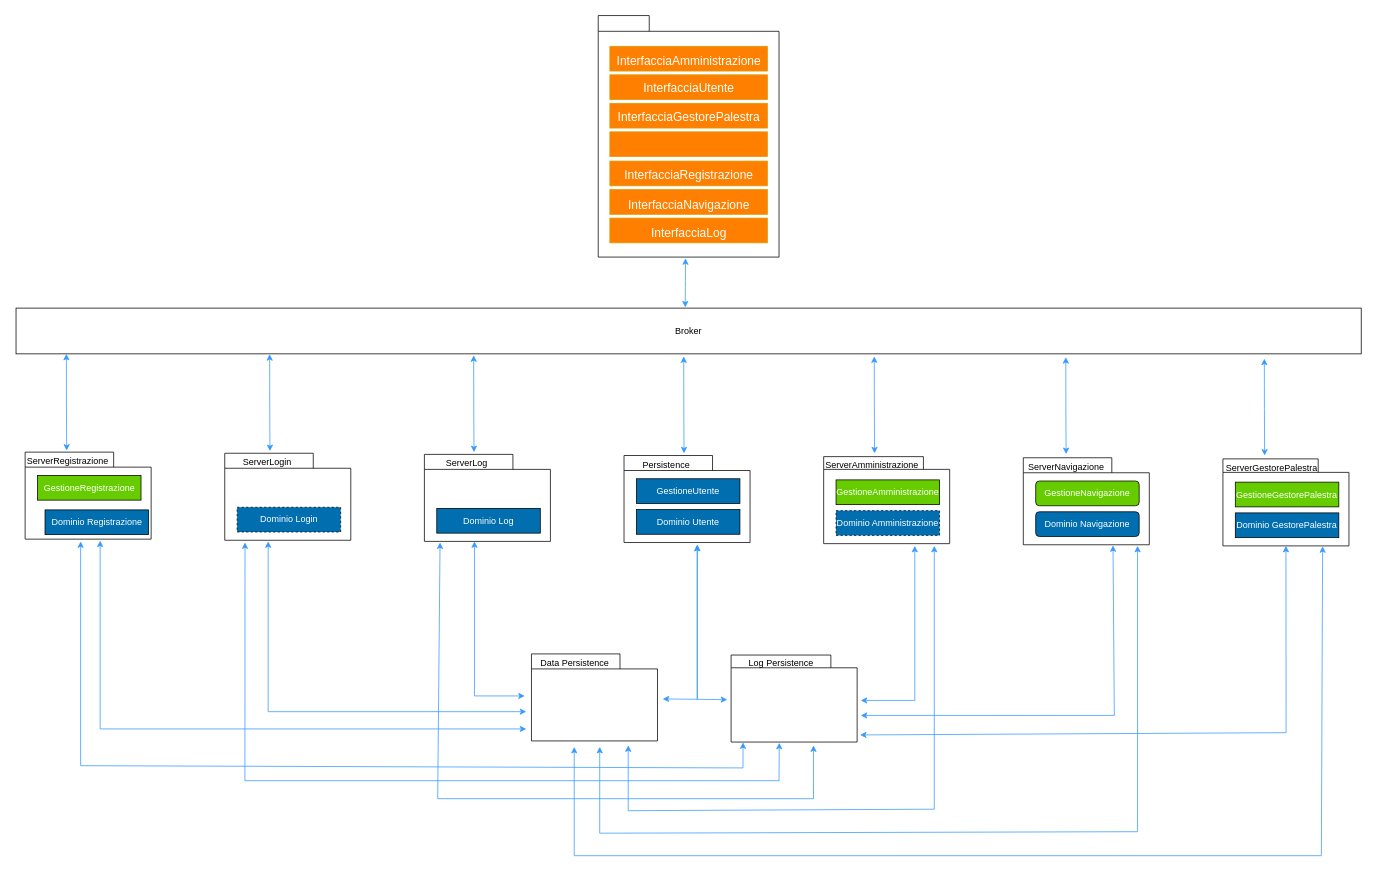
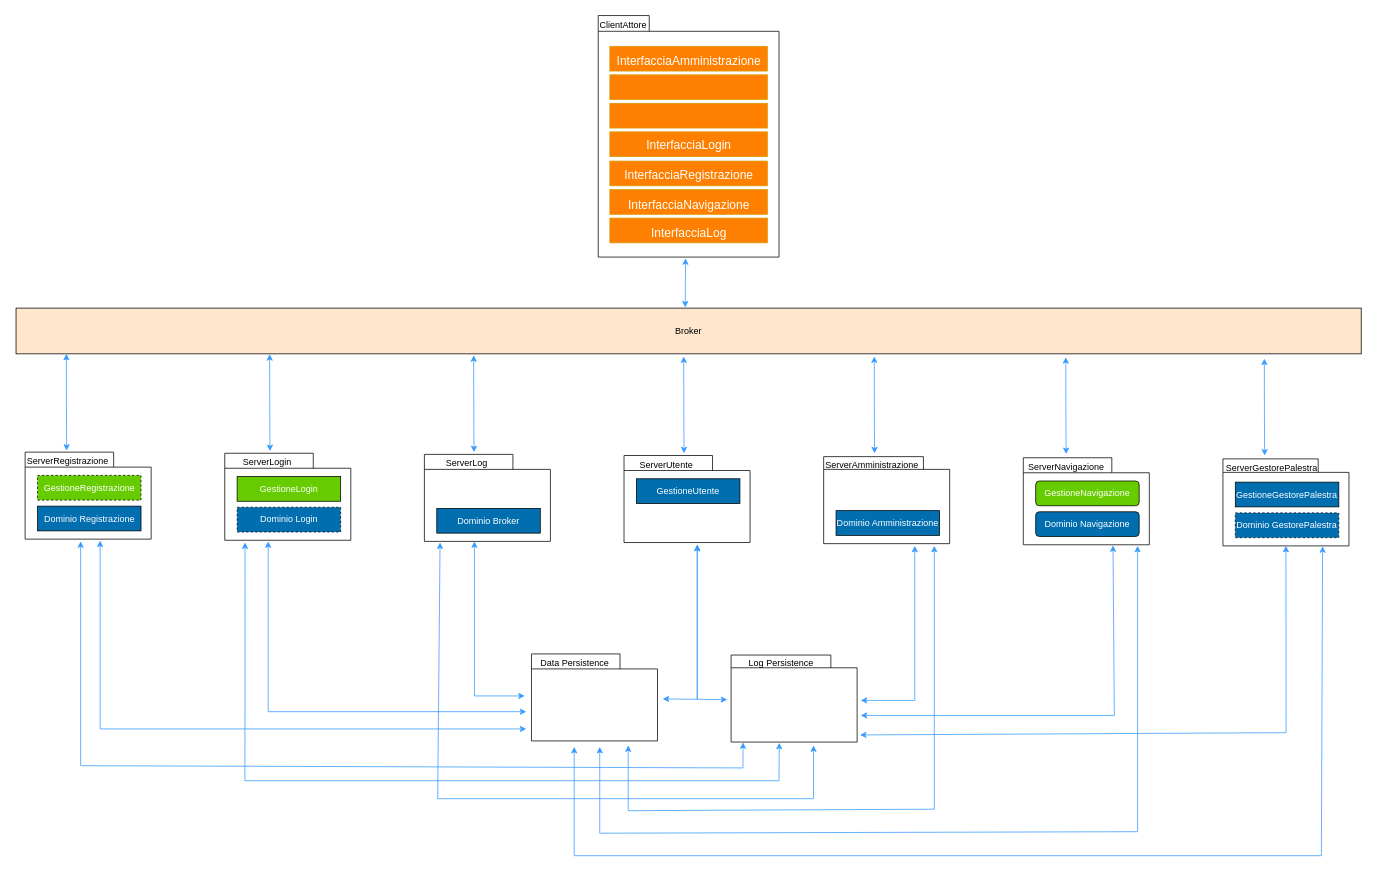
node "ClientAttore": added
node "InterfacciaUtente": removed
node "InterfacciaGestorePalestra": removed
node "InterfacciaLogin": added
node "Broker": fillcolor #ffffff -> #ffe6cc
node "Persistence": label "Persistence" -> "ServerUtente"
node "GestioneRegistrazione": style solid -> dashed
node "GestioneLogin": added
node "GestioneAmministrazione": removed
node "GestioneGestorePalestra": fillcolor #66cc00 -> #006eaf
node "Dominio Log": label "Dominio Log" -> "Dominio Broker"
node "Dominio Registrazione": moved (97, 522) -> (89, 518)
node "Dominio Utente": removed
node "Dominio Amministrazione": style dashed -> solid
node "Dominio GestorePalestra": style solid -> dashed
